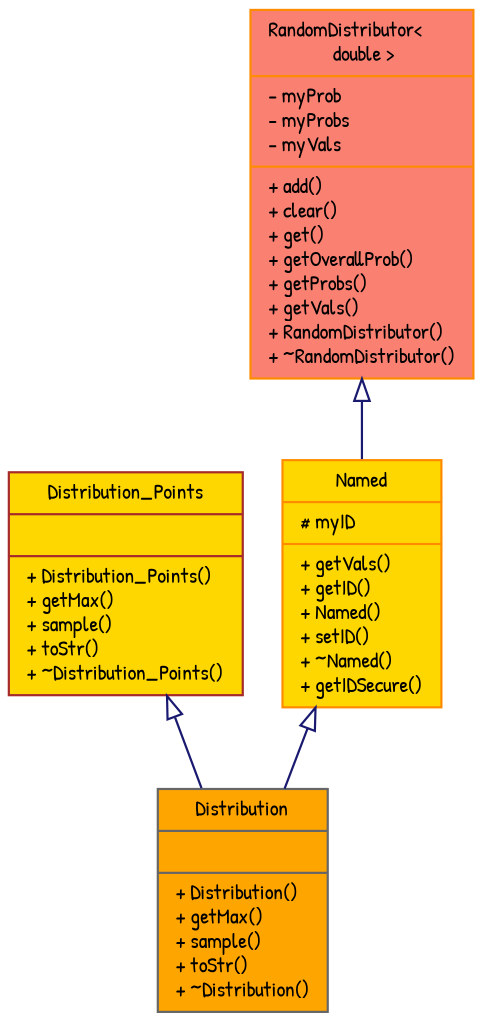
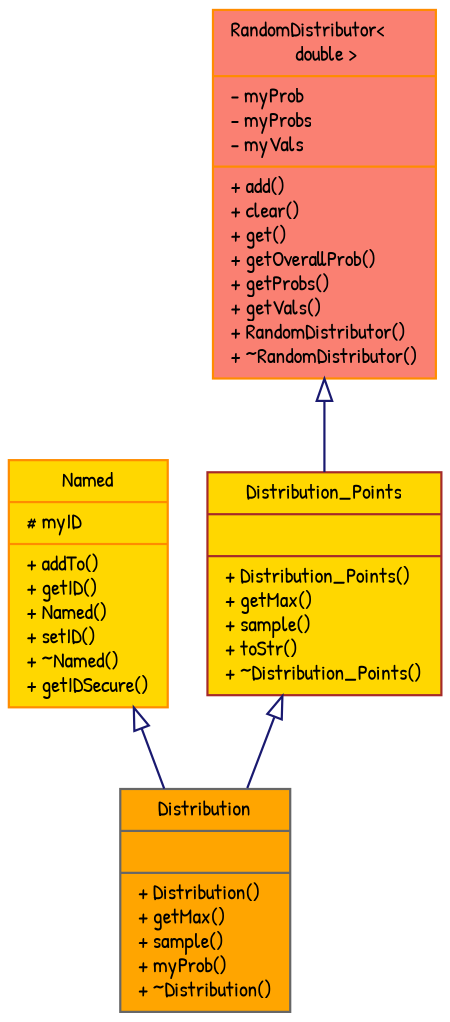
edge "Named" -> "RandomDistributor<": now "Distribution_Points" -> "RandomDistributor<"
node "Named": text "+ getVals()" -> "+ addTo()"
node "Distribution": text "+ toStr()" -> "+ myProb()"
